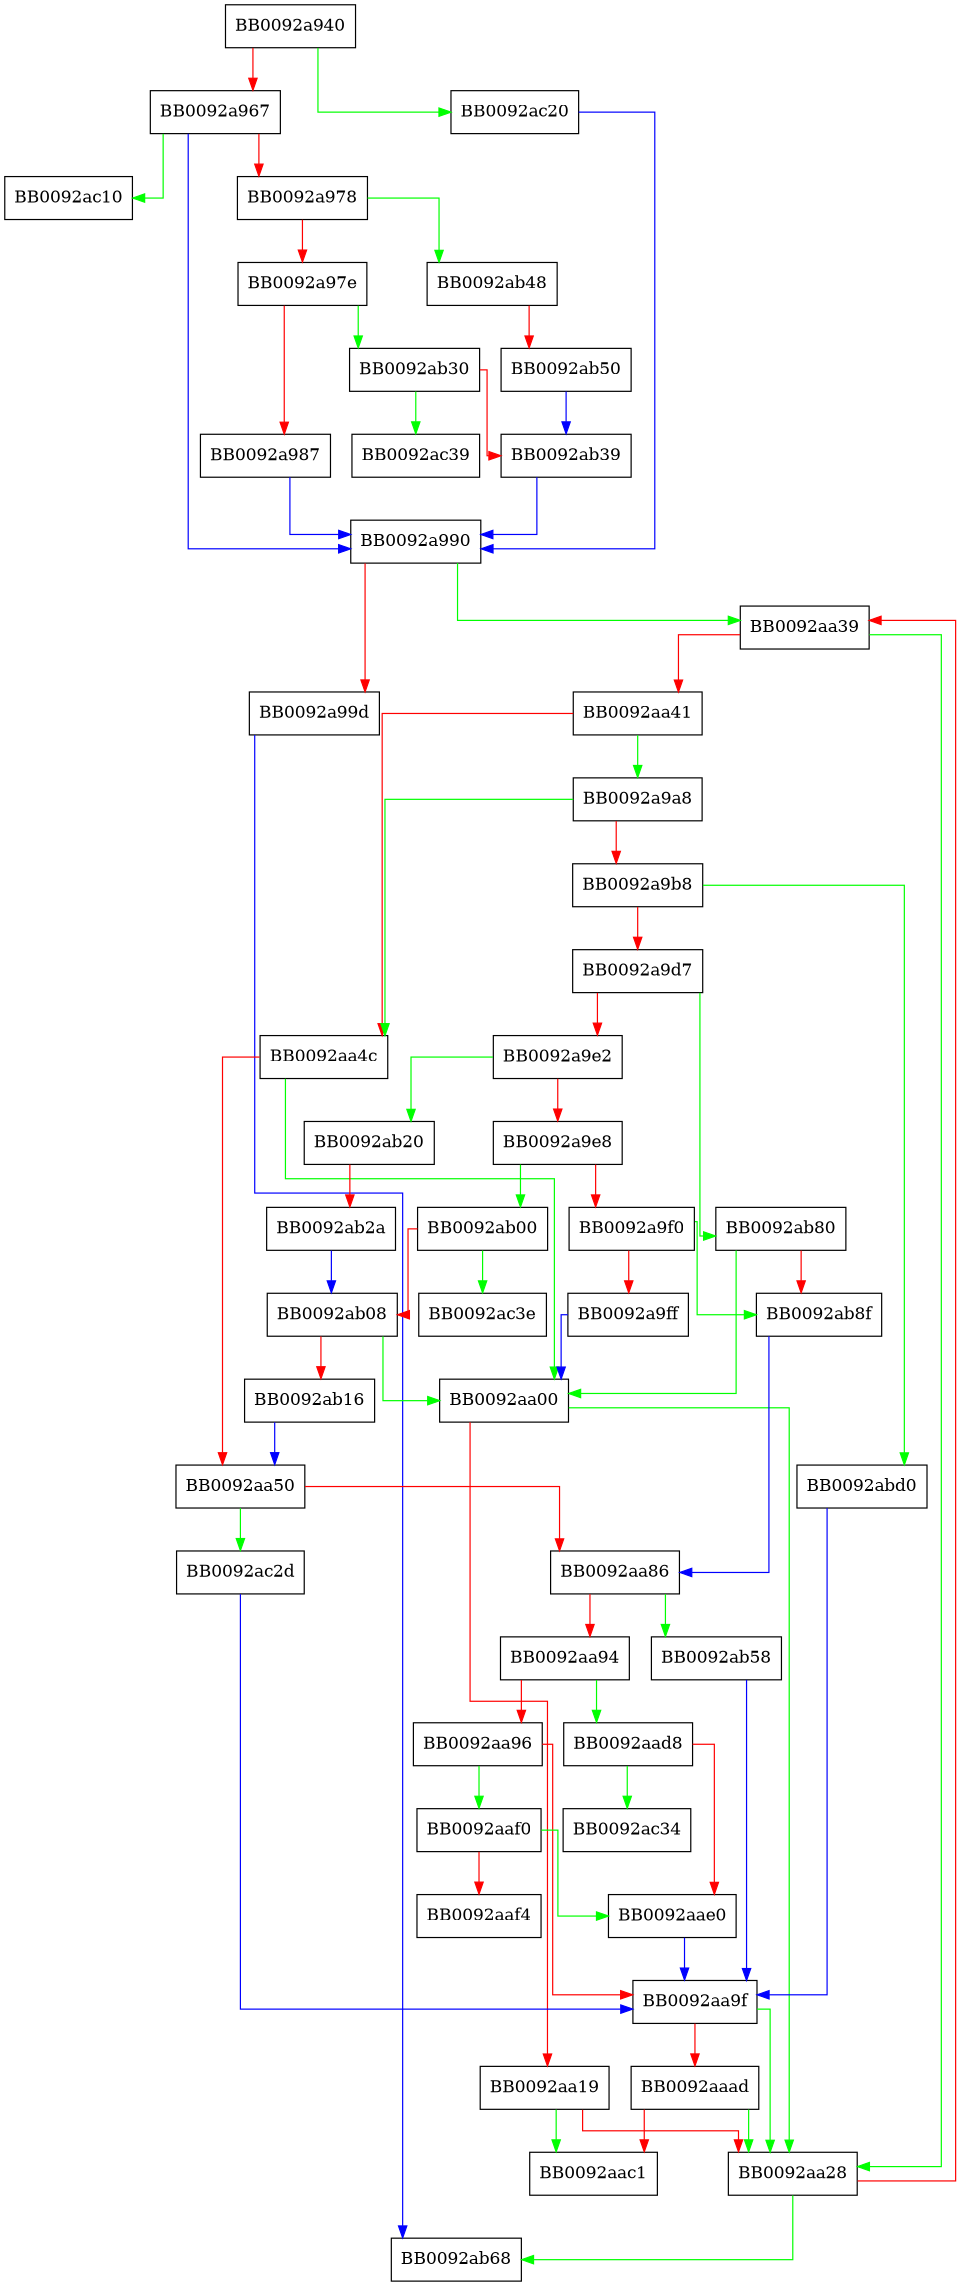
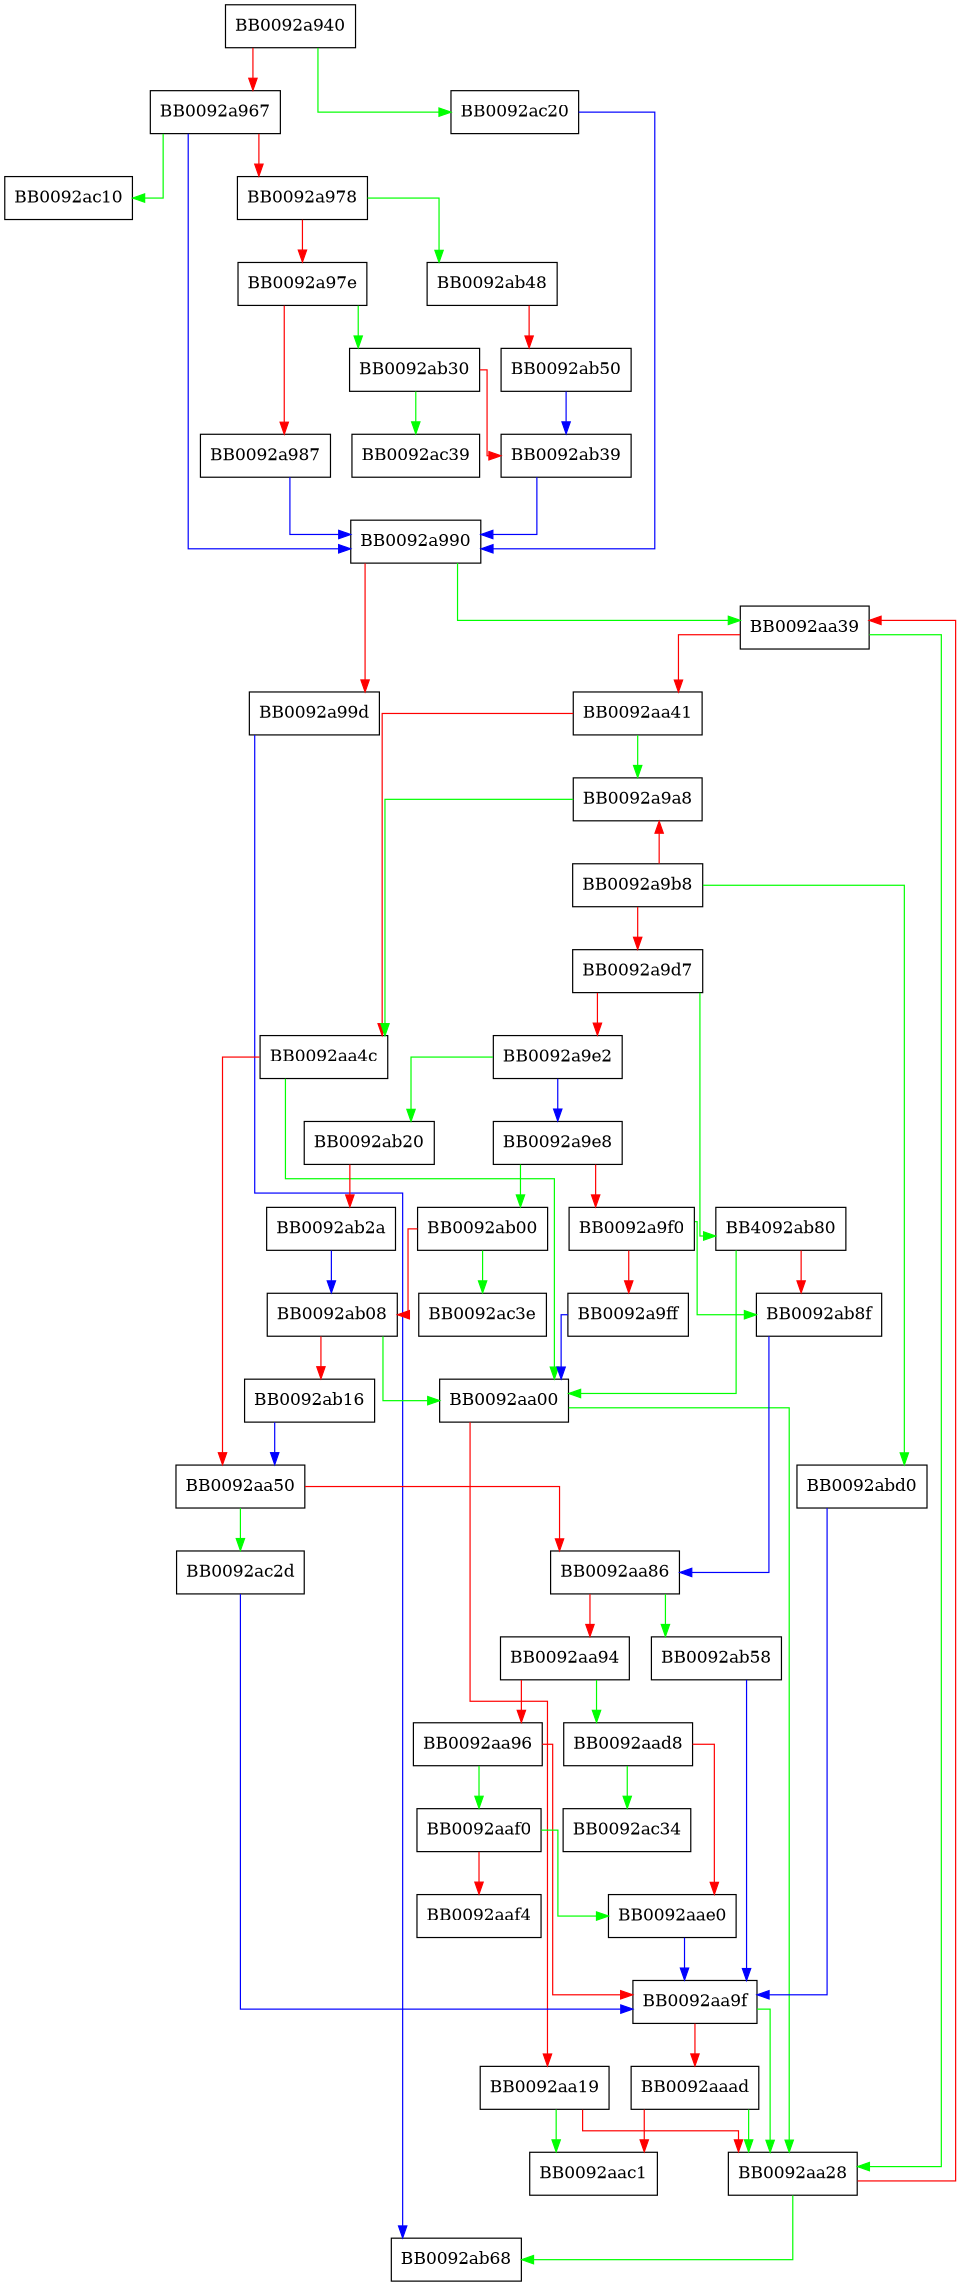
edge "BB0092a9a8" -> "BB0092a9b8": reversed
edge "BB0092a9e2" -> "BB0092a9e8": color red -> blue
node "BB0092ab80": label "BB0092ab80" -> "BB4092ab80"
